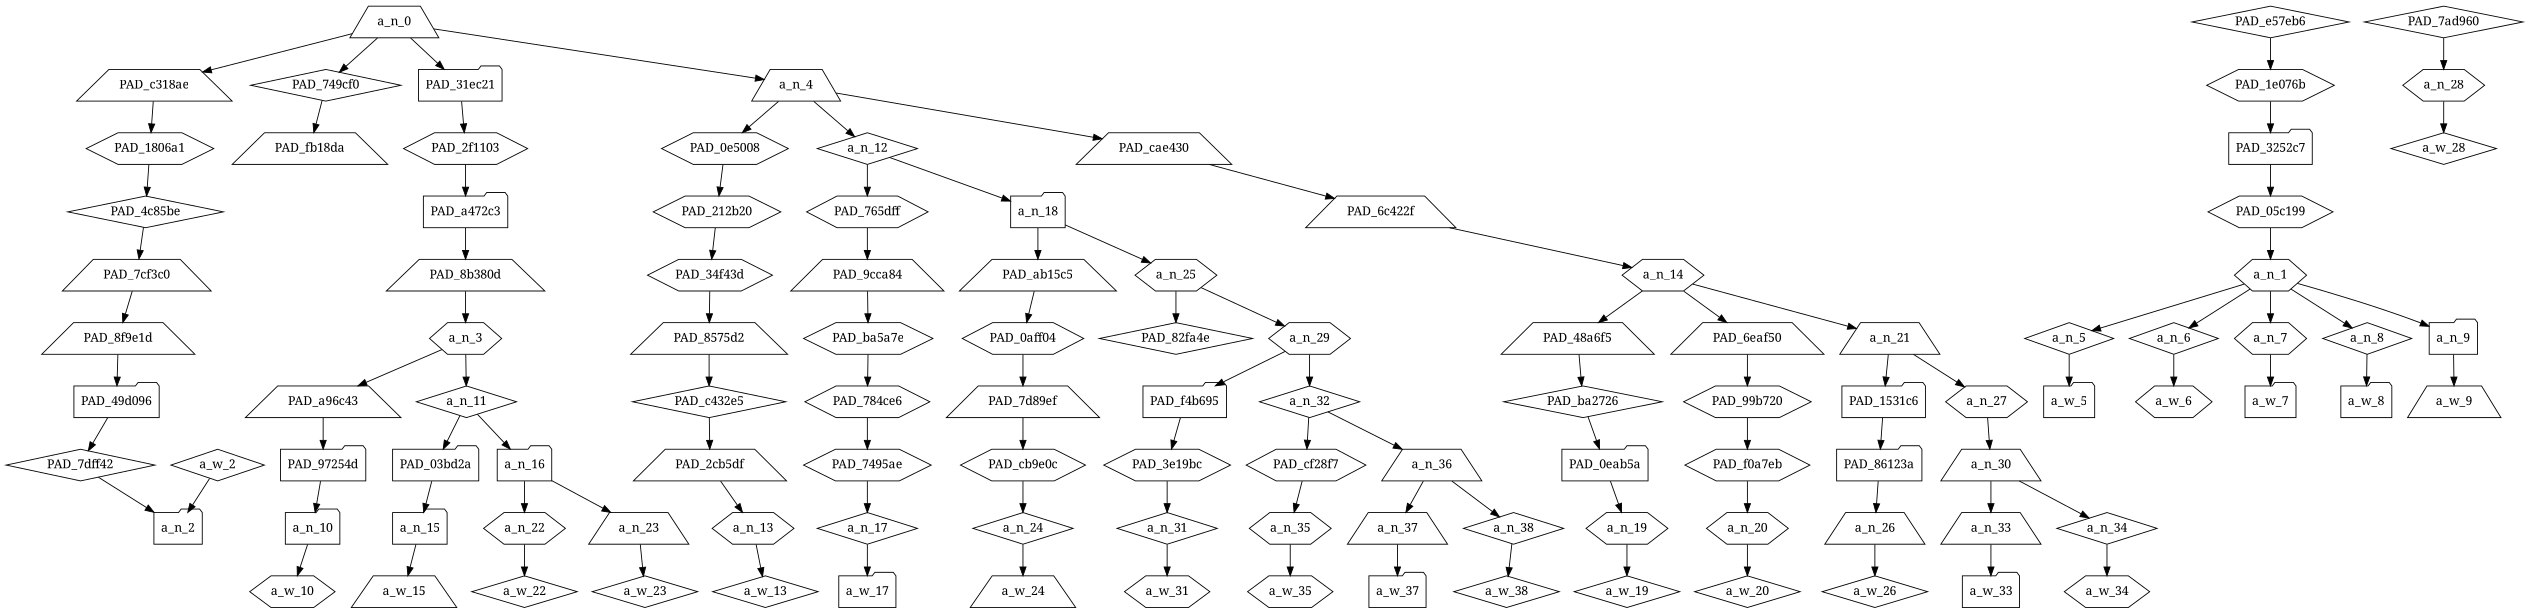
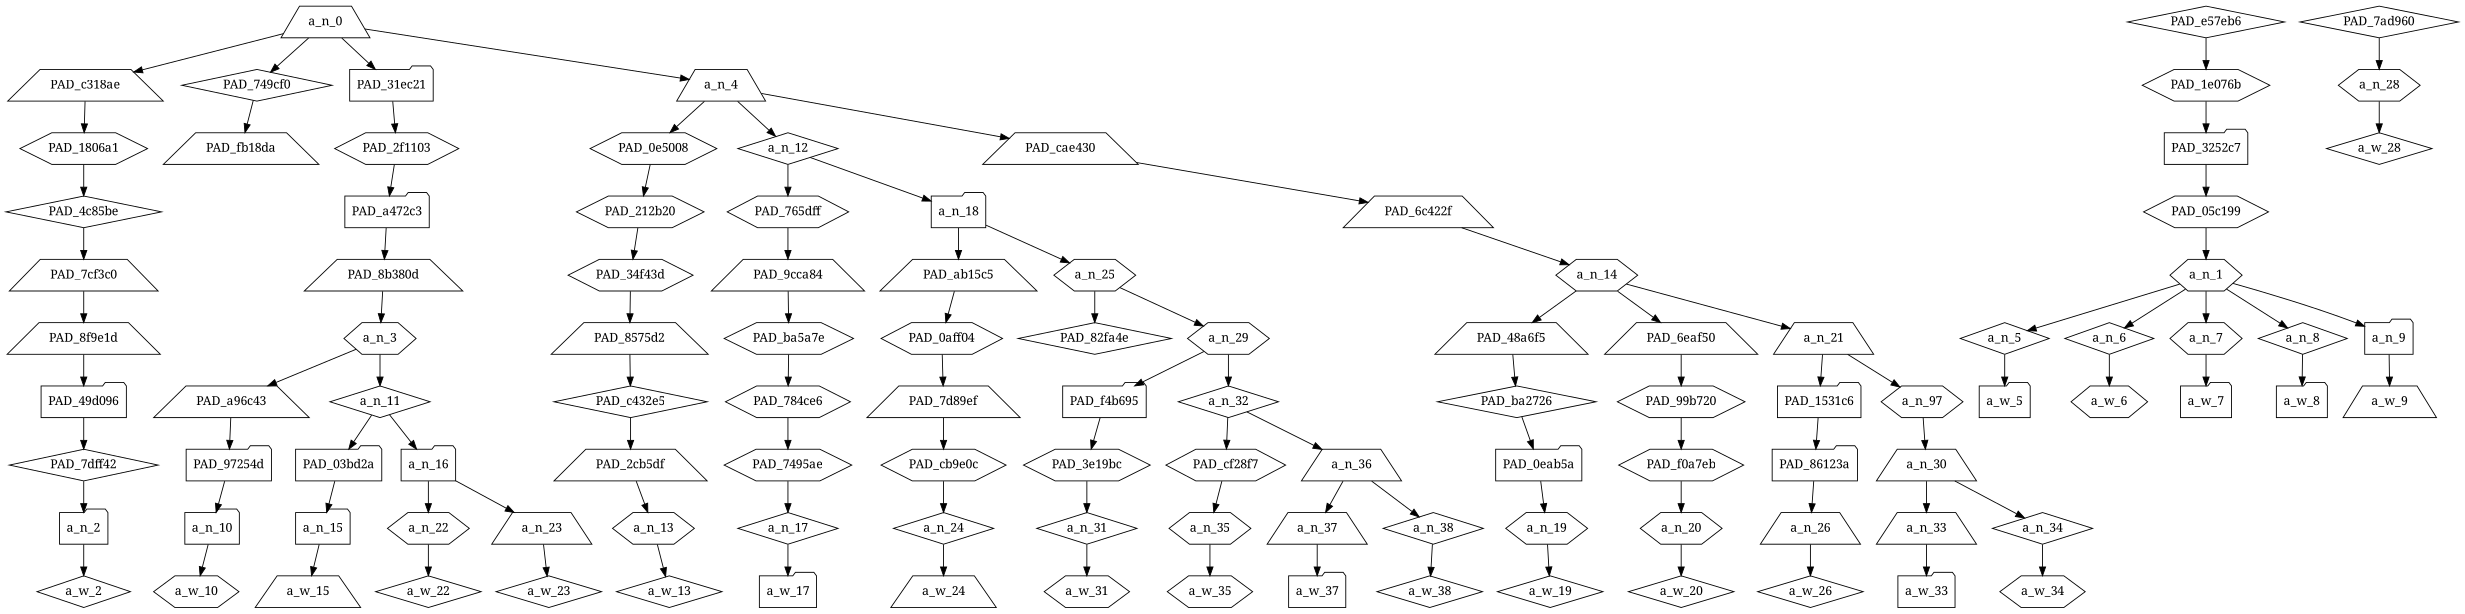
node "a_n_27": label "a_n_27" -> "a_n_97"
edge "a_w_2" -> "a_n_2": reversed
